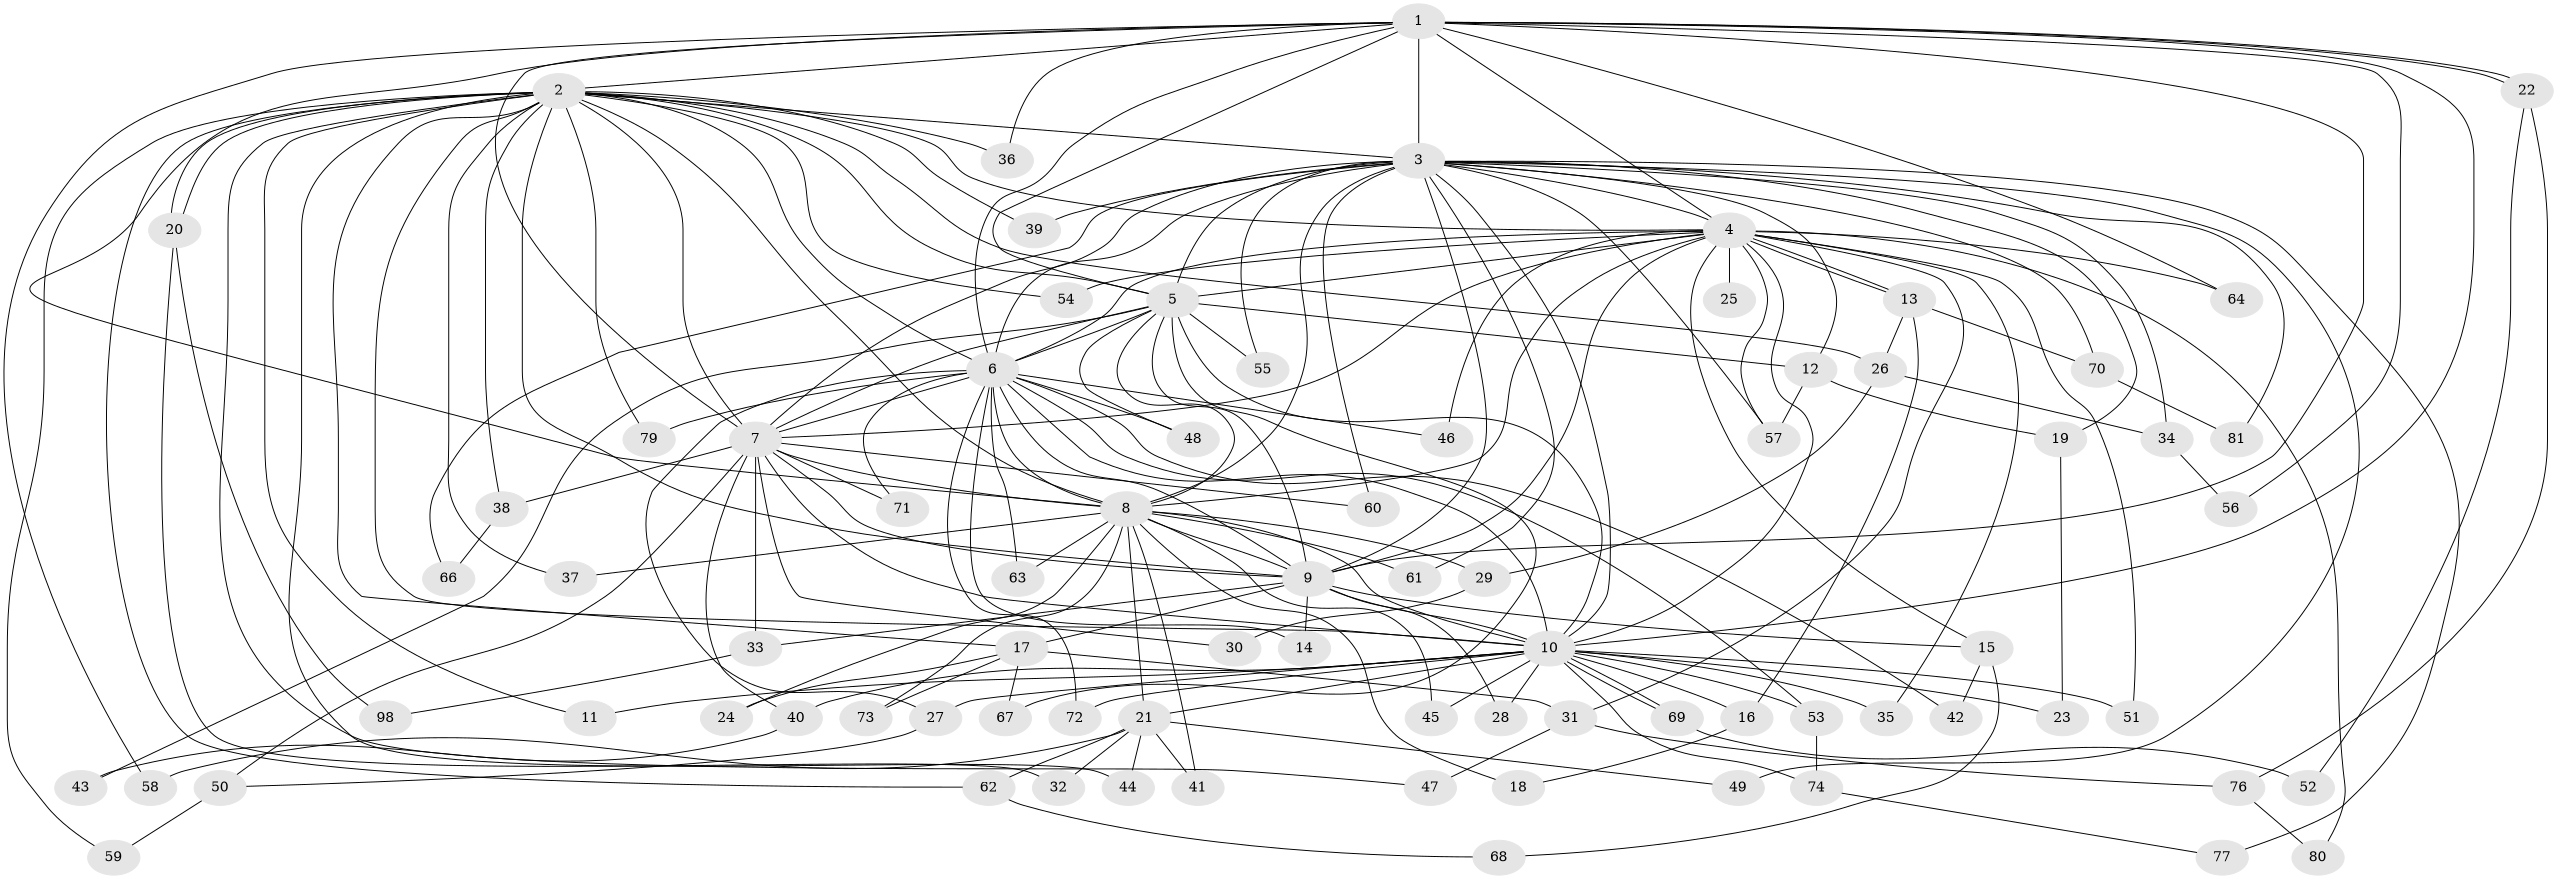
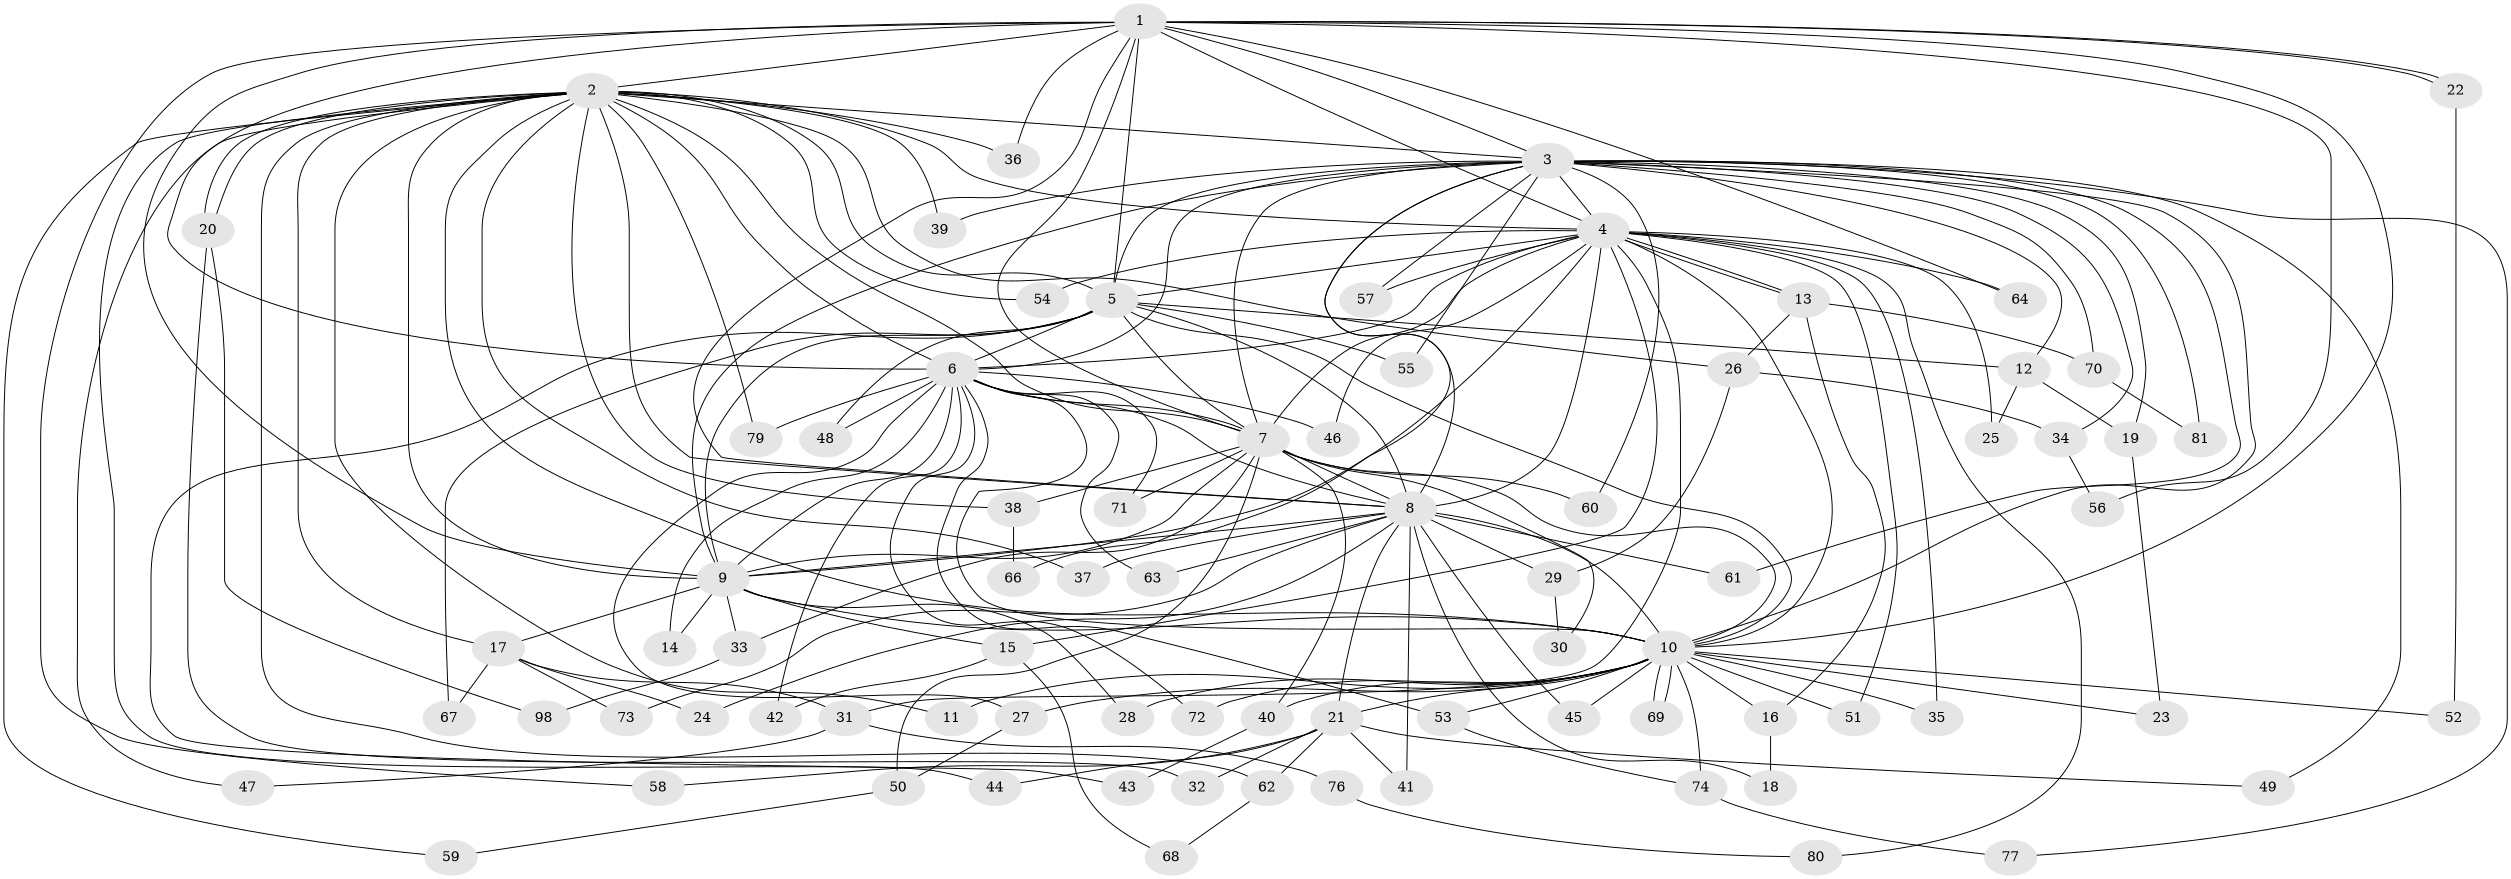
edge "12" -- "57": now "12" -- "25"
edge "22" -- "76": removed
edge "69" -- "52": now "10" -- "52"
